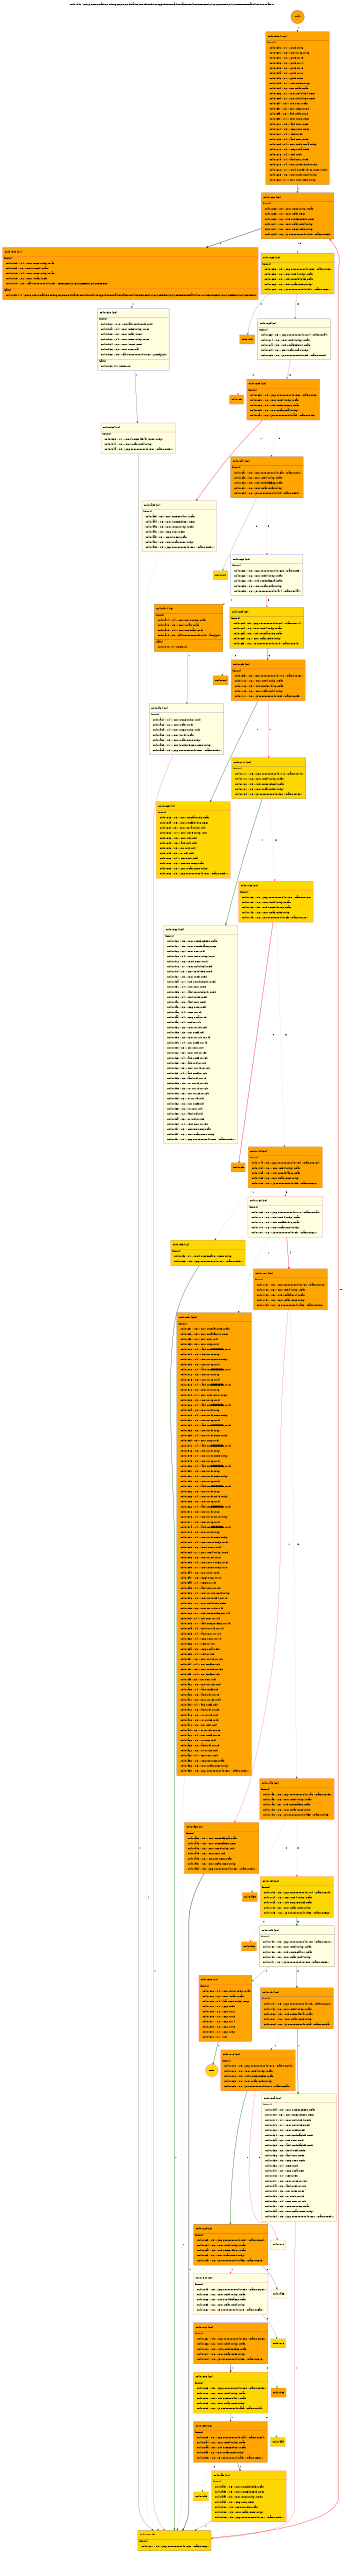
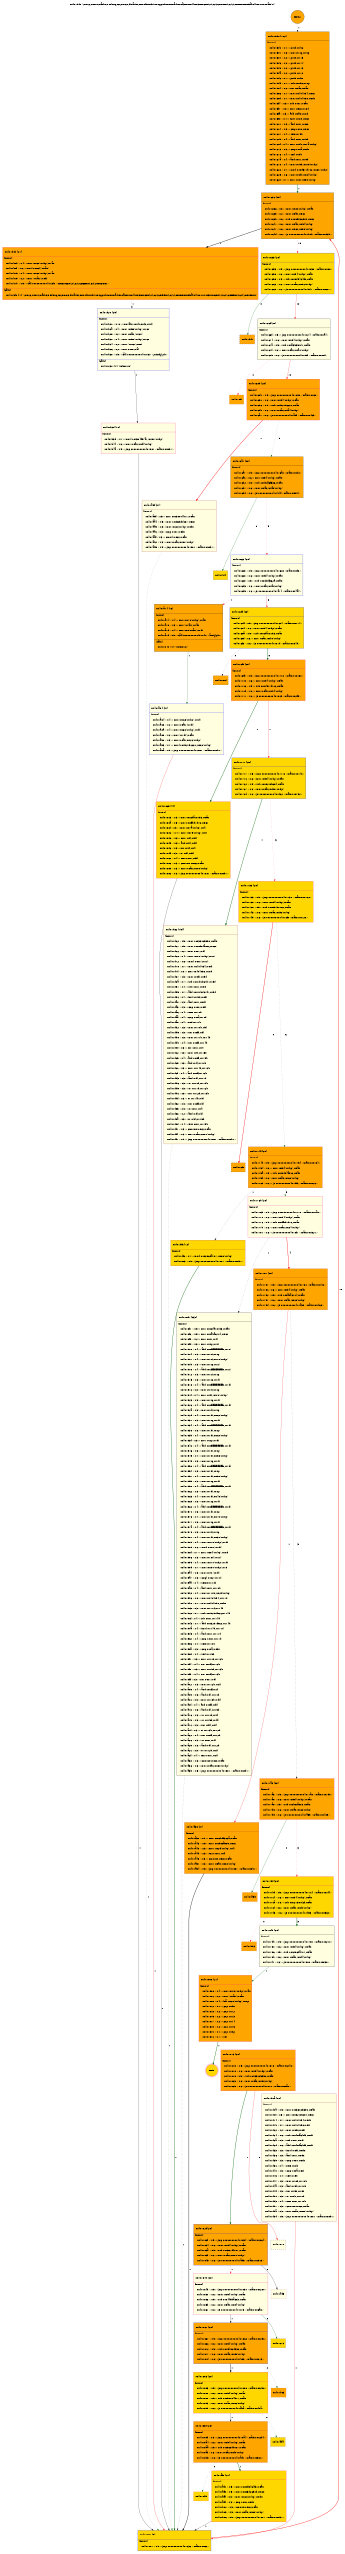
node "Final": label "Final" -> "Entry"
node "0x4018f1 [333]": fillcolor orange -> lightyellow
edge "0x4018c5 [44]" -> "0x401e81 [5]": added, label "1"
edge "0x401d62 [154]" -> "0x401e81 [5]": added, label "1"
edge "0x4017a3 [28]" -> "0x401a59": style dotted -> solid
node "0x4017f7 [28]": removed
edge "0x40184b [28]" -> "0x401867 [28]": added, label "1"
